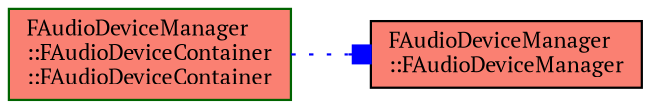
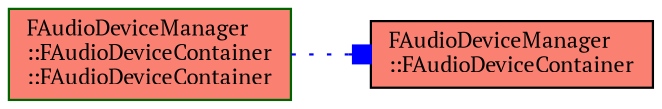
node "FAudioDeviceManager ::FAudioDeviceManager": label "FAudioDeviceManager ::FAudioDeviceManager" -> "FAudioDeviceManager ::FAudioDeviceContainer"
